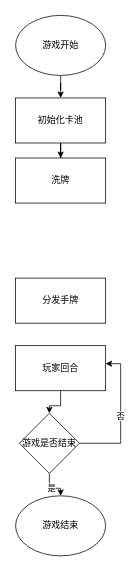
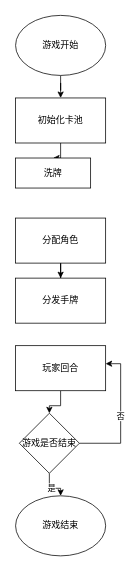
node "洗牌": size 90x45 -> 75x30
node "分配角色": added
edge "分配角色" -> "分发手牌": added
